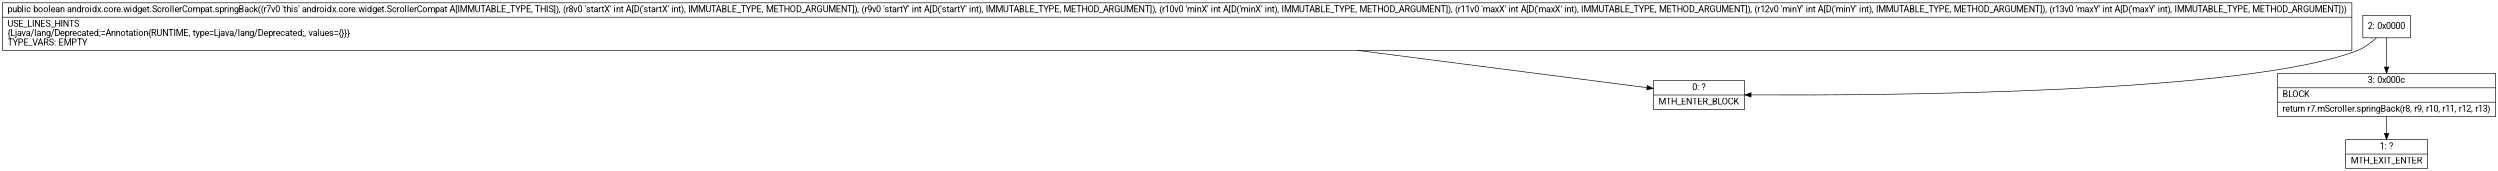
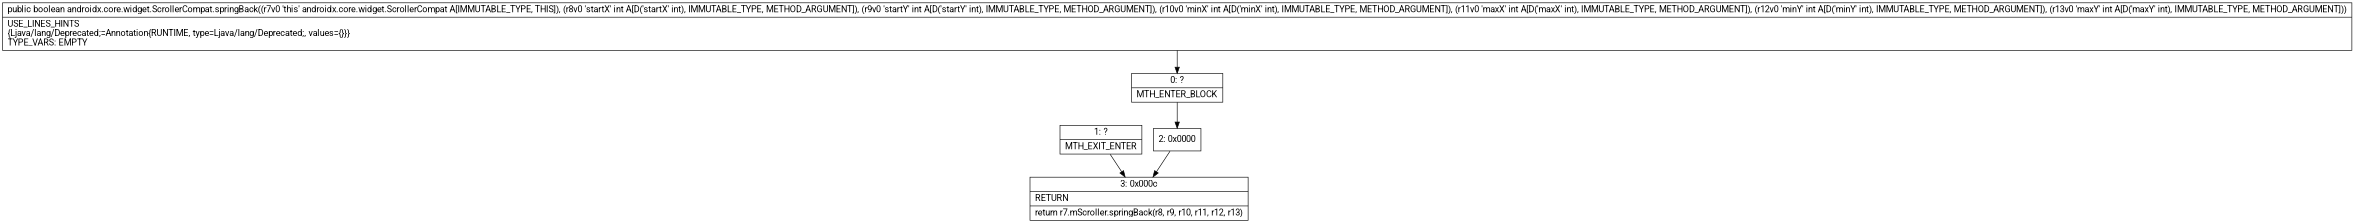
edge "2: 0x0000" -> "0: ?": reversed
node "3: 0x000c": text "BLOCK" -> "RETURN"
edge "3: 0x000c" -> "1: ?": reversed
